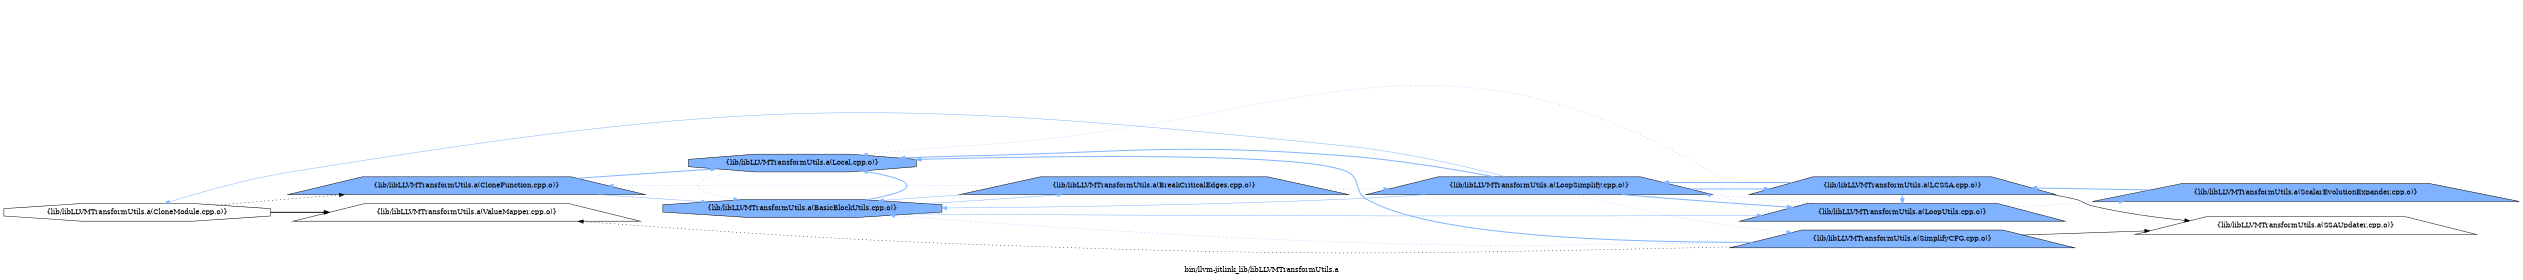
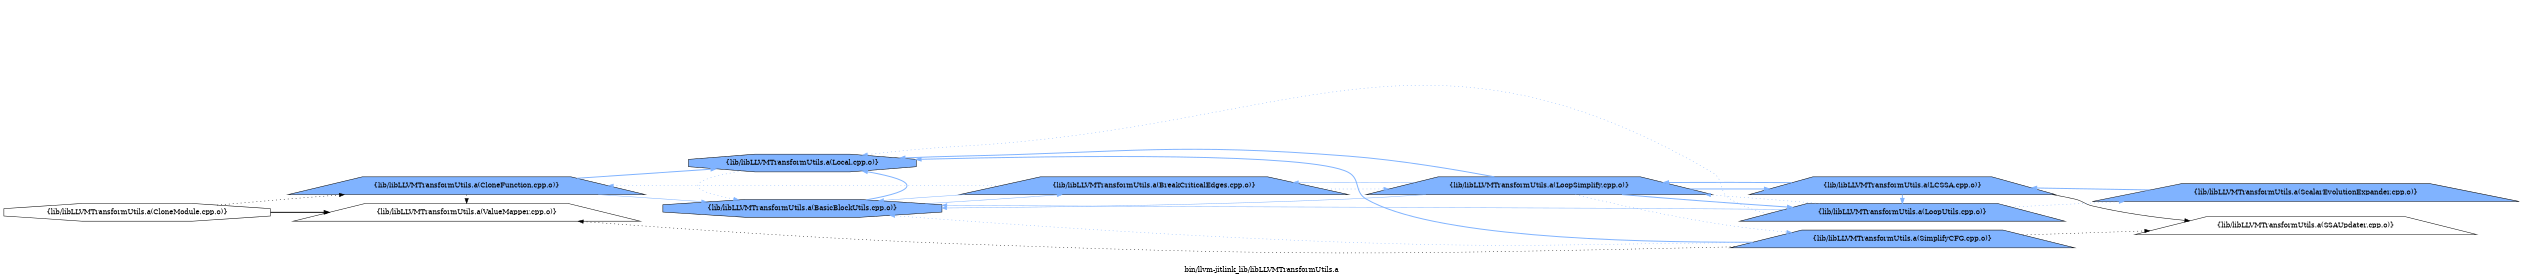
edge "{lib/libLLVMTransformUtils.a(LoopSimplify.cpp.o)}" -> "{lib/libLLVMTransformUtils.a(CloneModule.cpp.o)}": now "{lib/libLLVMTransformUtils.a(LoopSimplify.cpp.o)}" -> "{lib/libLLVMTransformUtils.a(BreakCriticalEdges.cpp.o)}"
edge "{lib/libLLVMTransformUtils.a(CloneFunction.cpp.o)}" -> "{lib/libLLVMTransformUtils.a(ValueMapper.cpp.o)}": added
edge "{lib/libLLVMTransformUtils.a(BasicBlockUtils.cpp.o)}" -> "{lib/libLLVMTransformUtils.a(LoopUtils.cpp.o)}": reversed
edge "{lib/libLLVMTransformUtils.a(SimplifyCFG.cpp.o)}" -> "{lib/libLLVMTransformUtils.a(SSAUpdater.cpp.o)}": style solid -> dotted
